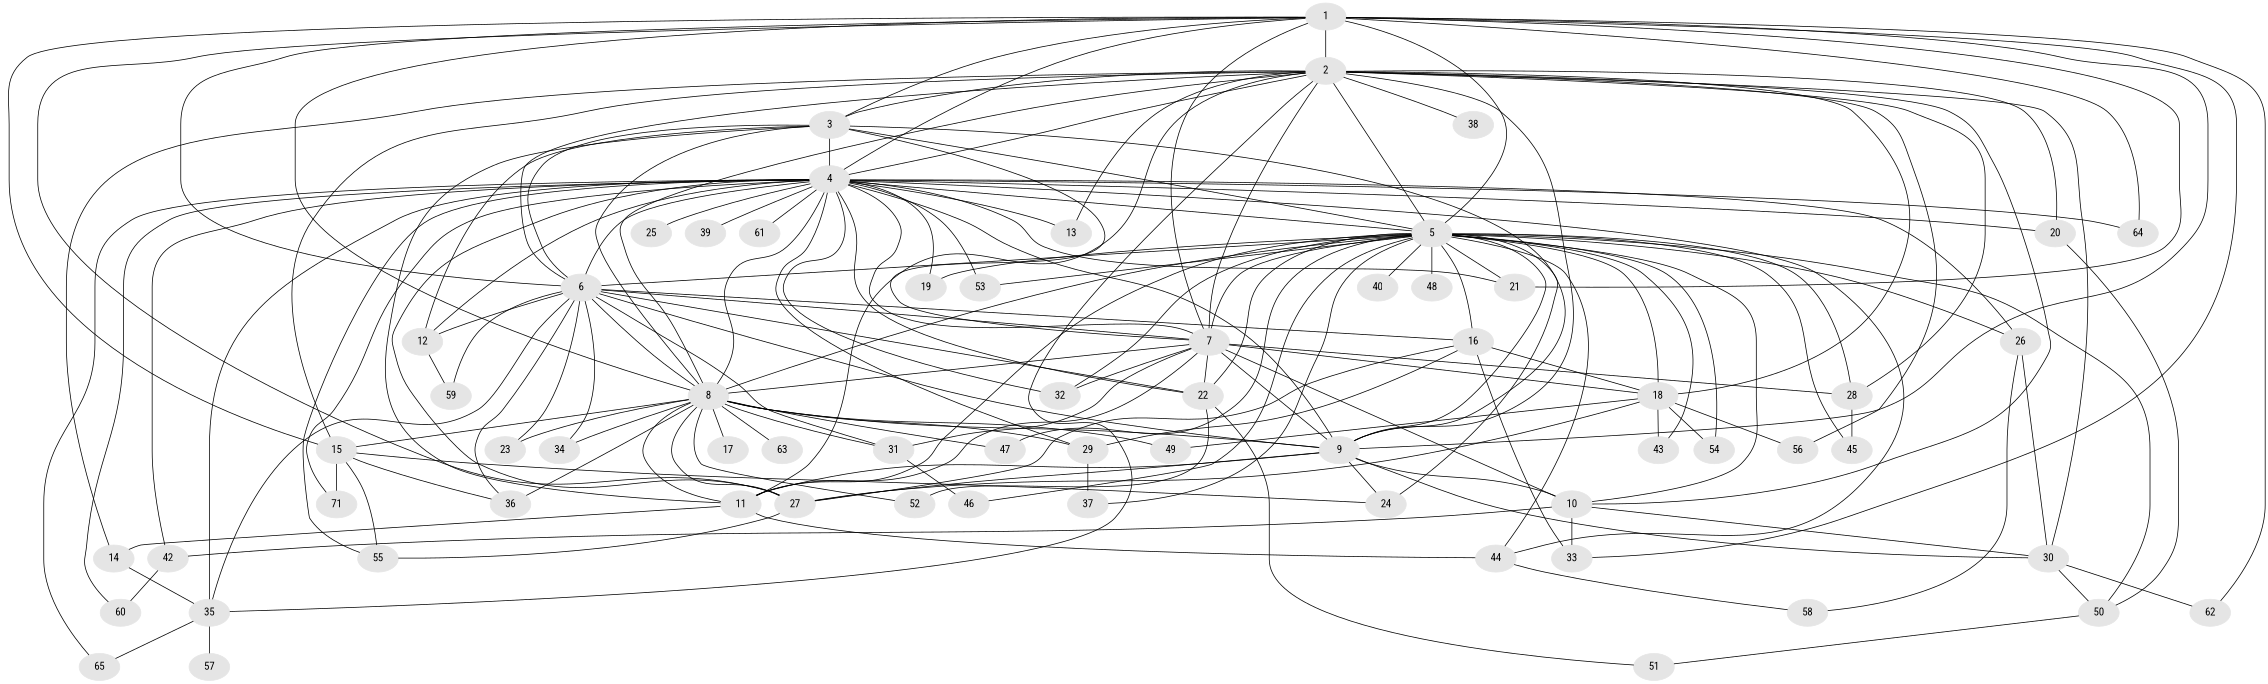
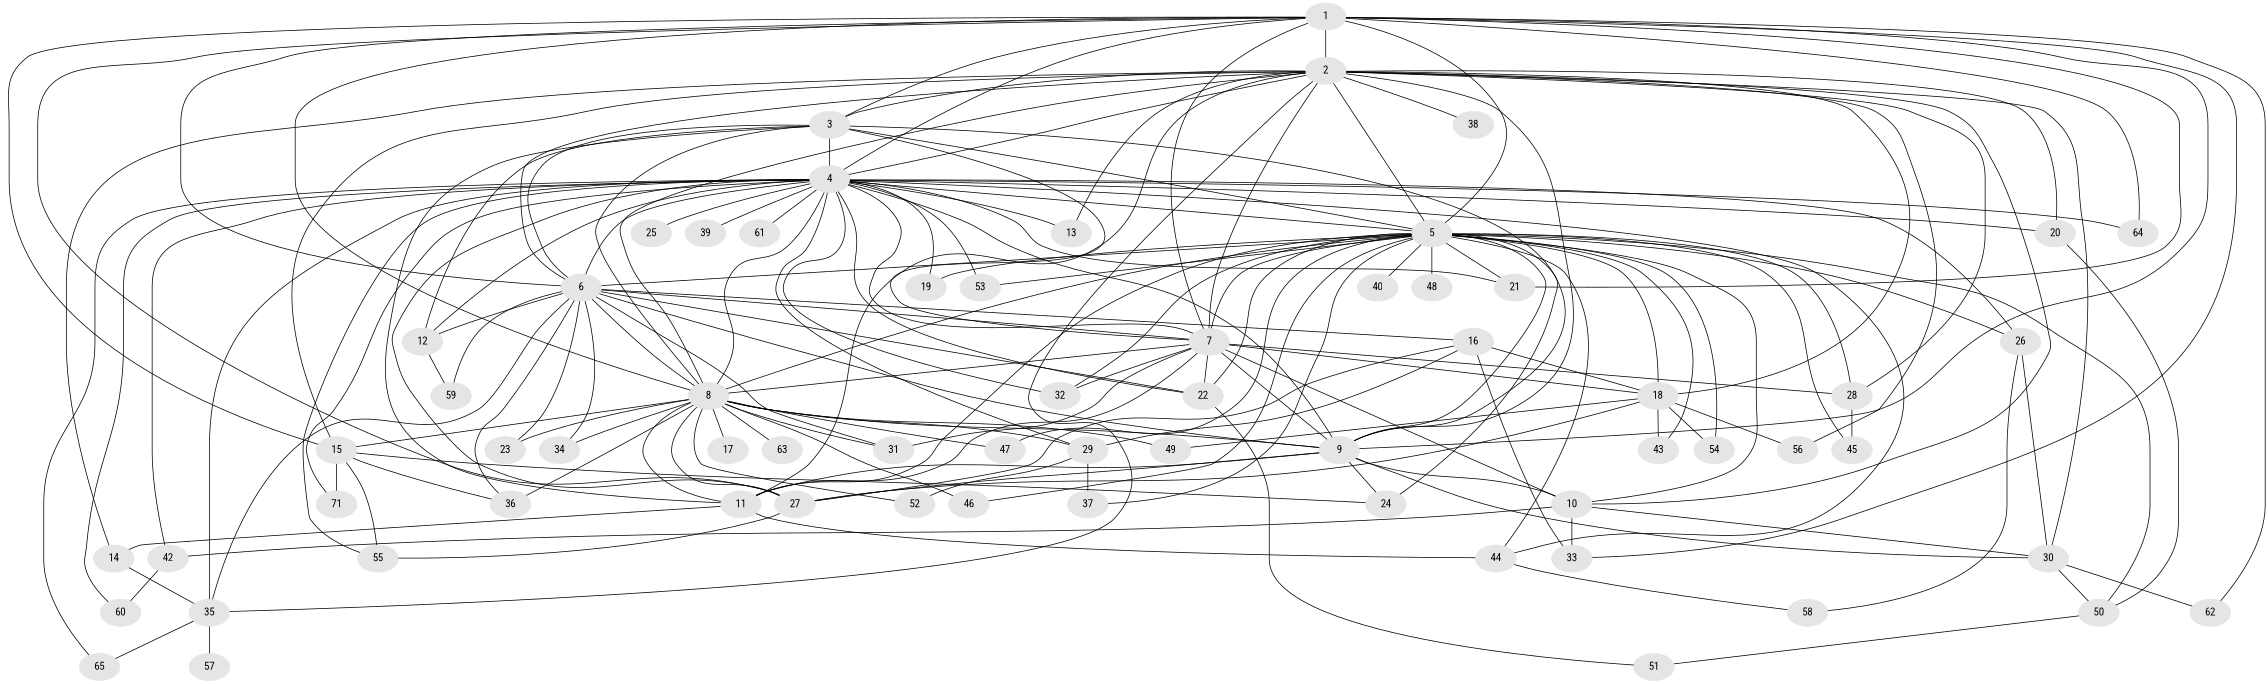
edge "5" -- "16": removed
edge "31" -- "46": now "8" -- "46"
edge "22" -- "52": now "29" -- "52"
